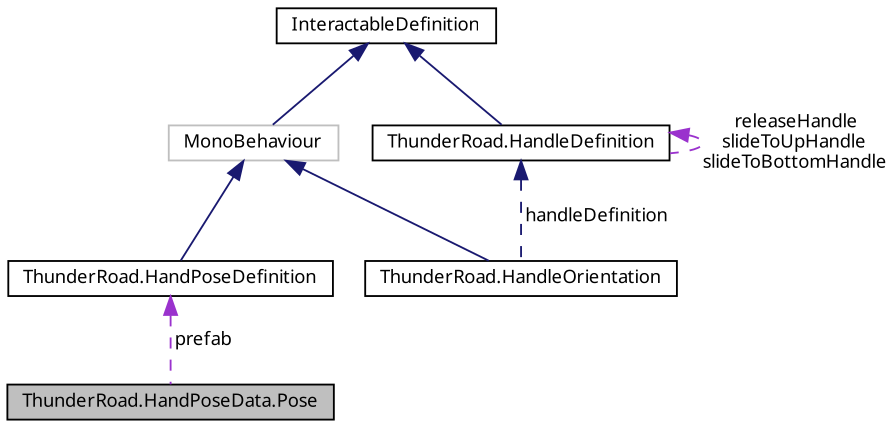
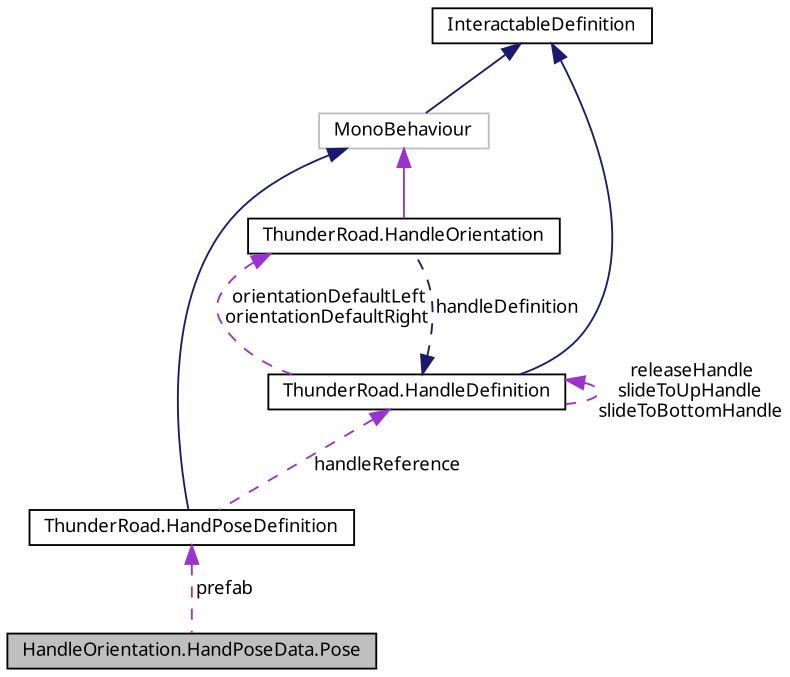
edge "ThunderRoad.HandleOrientation" -> "MonoBehaviour": color midnightblue -> darkorchid3
edge "ThunderRoad.HandleDefinition" -> "ThunderRoad.HandleOrientation": added, label "orientationDefaultLeft orientationDefaultRight"
node "ThunderRoad.HandPoseData.Pose": label "ThunderRoad.HandPoseData.Pose" -> "HandleOrientation.HandPoseData.Pose"
edge "ThunderRoad.HandPoseDefinition" -> "ThunderRoad.HandleDefinition": added, label "handleReference"
